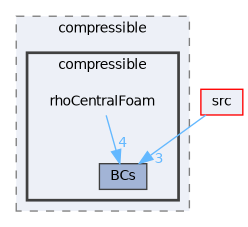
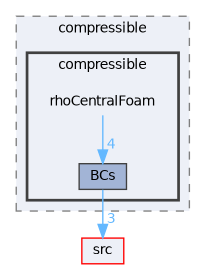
edge "src" -> "BCs": reversed
